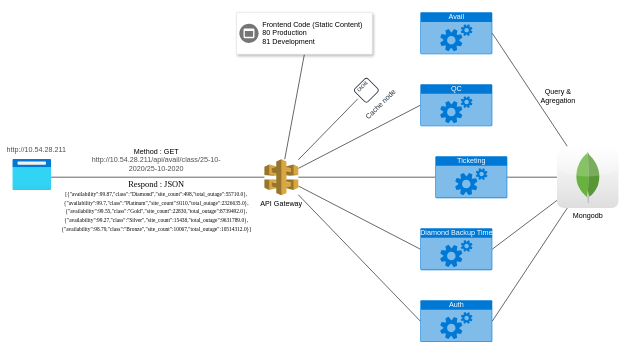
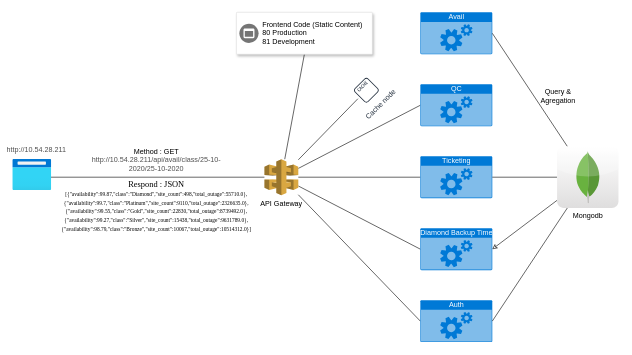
node "Ticketing": moved (471, 177) -> (456, 177)
edge "Mongodb" -- "Diamond Backup Time": arrowhead none -> classic
